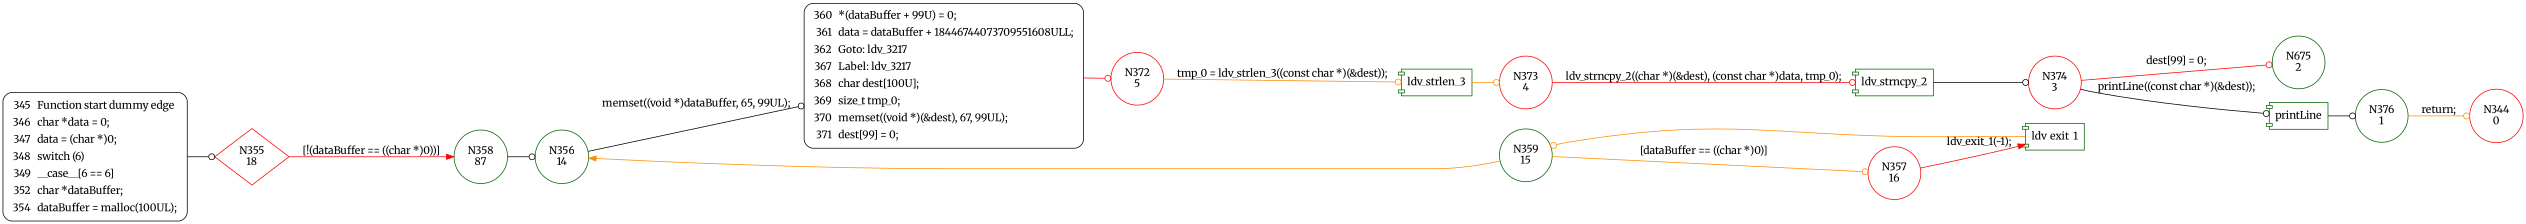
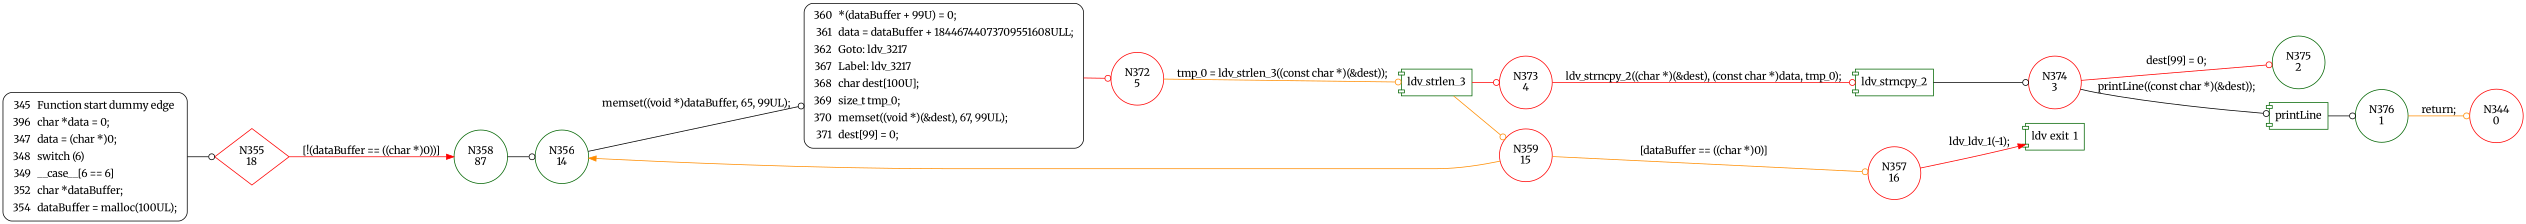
node "N675 2": label "N675 2" -> "N375 2"
edge "ldv_strlen_3" -> "N373 4": color darkorange -> red
node "345": text "346" -> "396"
edge "ldv_exit_1" -> "N359 15": now "ldv_strlen_3" -> "N359 15"
edge "N357 16" -> "ldv_exit_1": label "ldv_exit_1(-1);" -> "ldv_ldv_1(-1);"
node "N359 15": color darkgreen -> red
